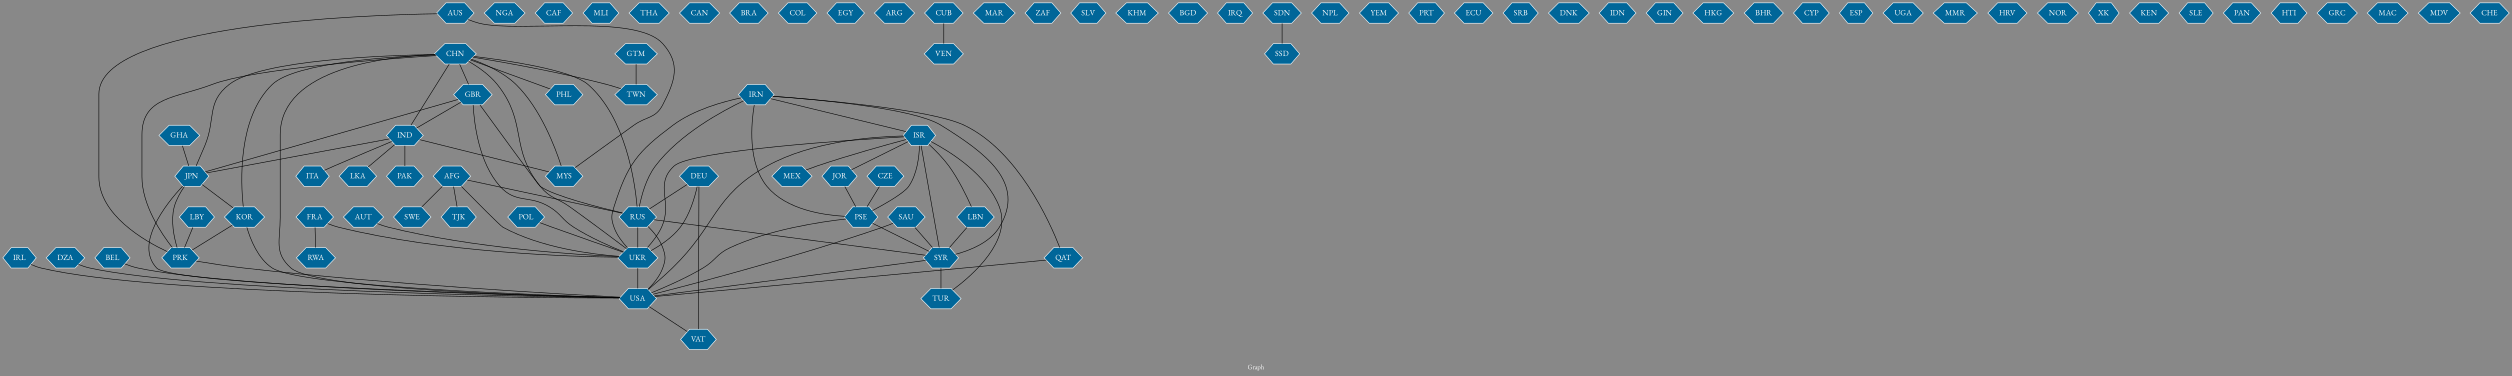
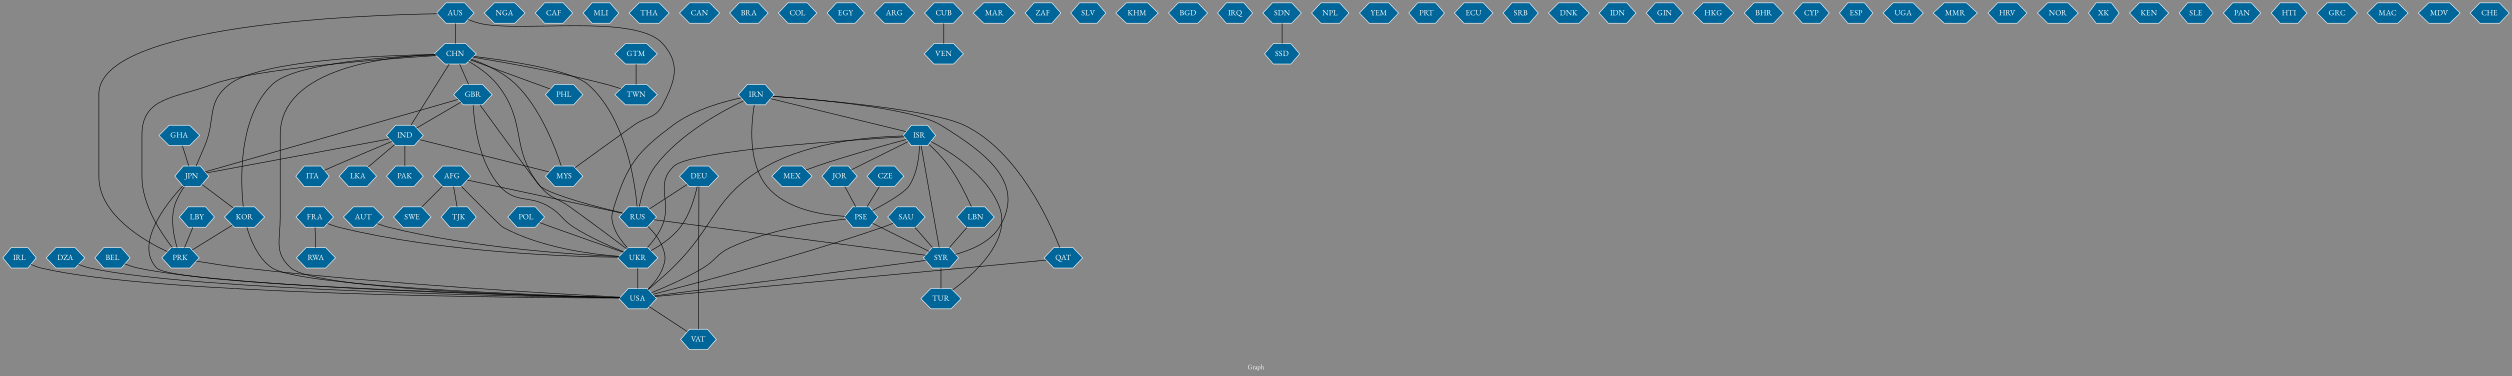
edge "AUS" -- "CHN": added
edge "RUS" -- "UKR": removed
